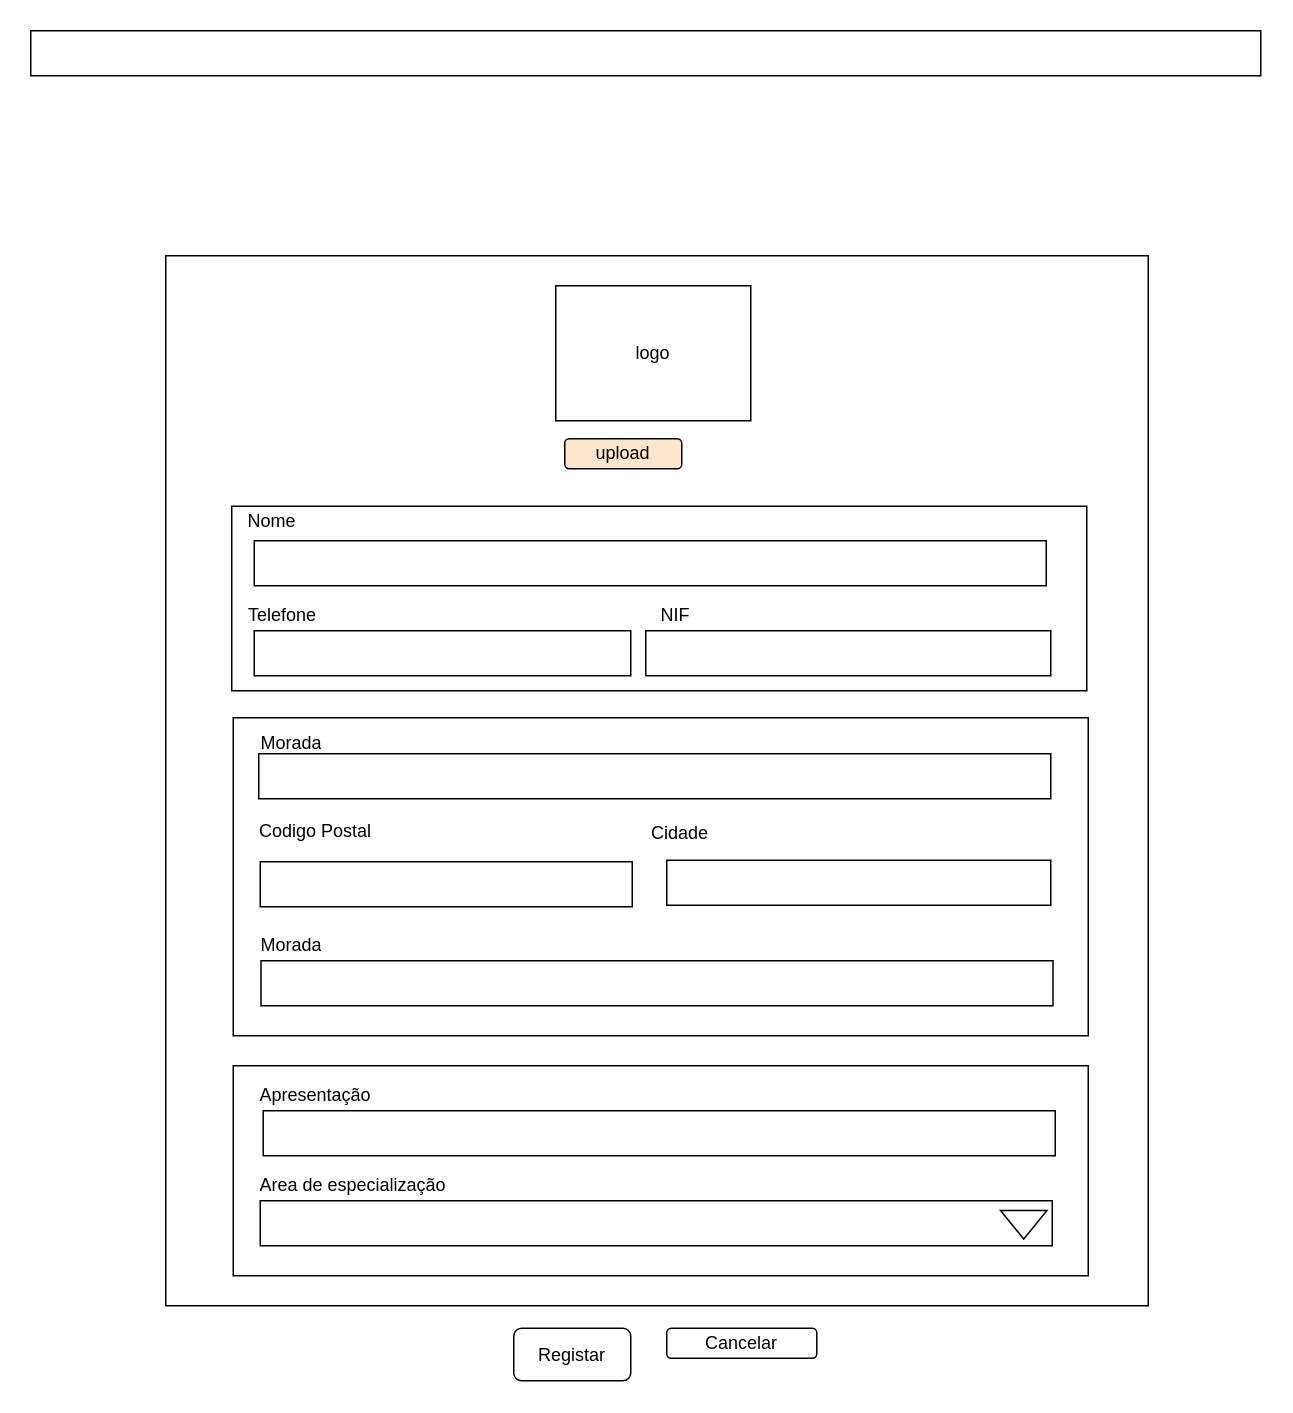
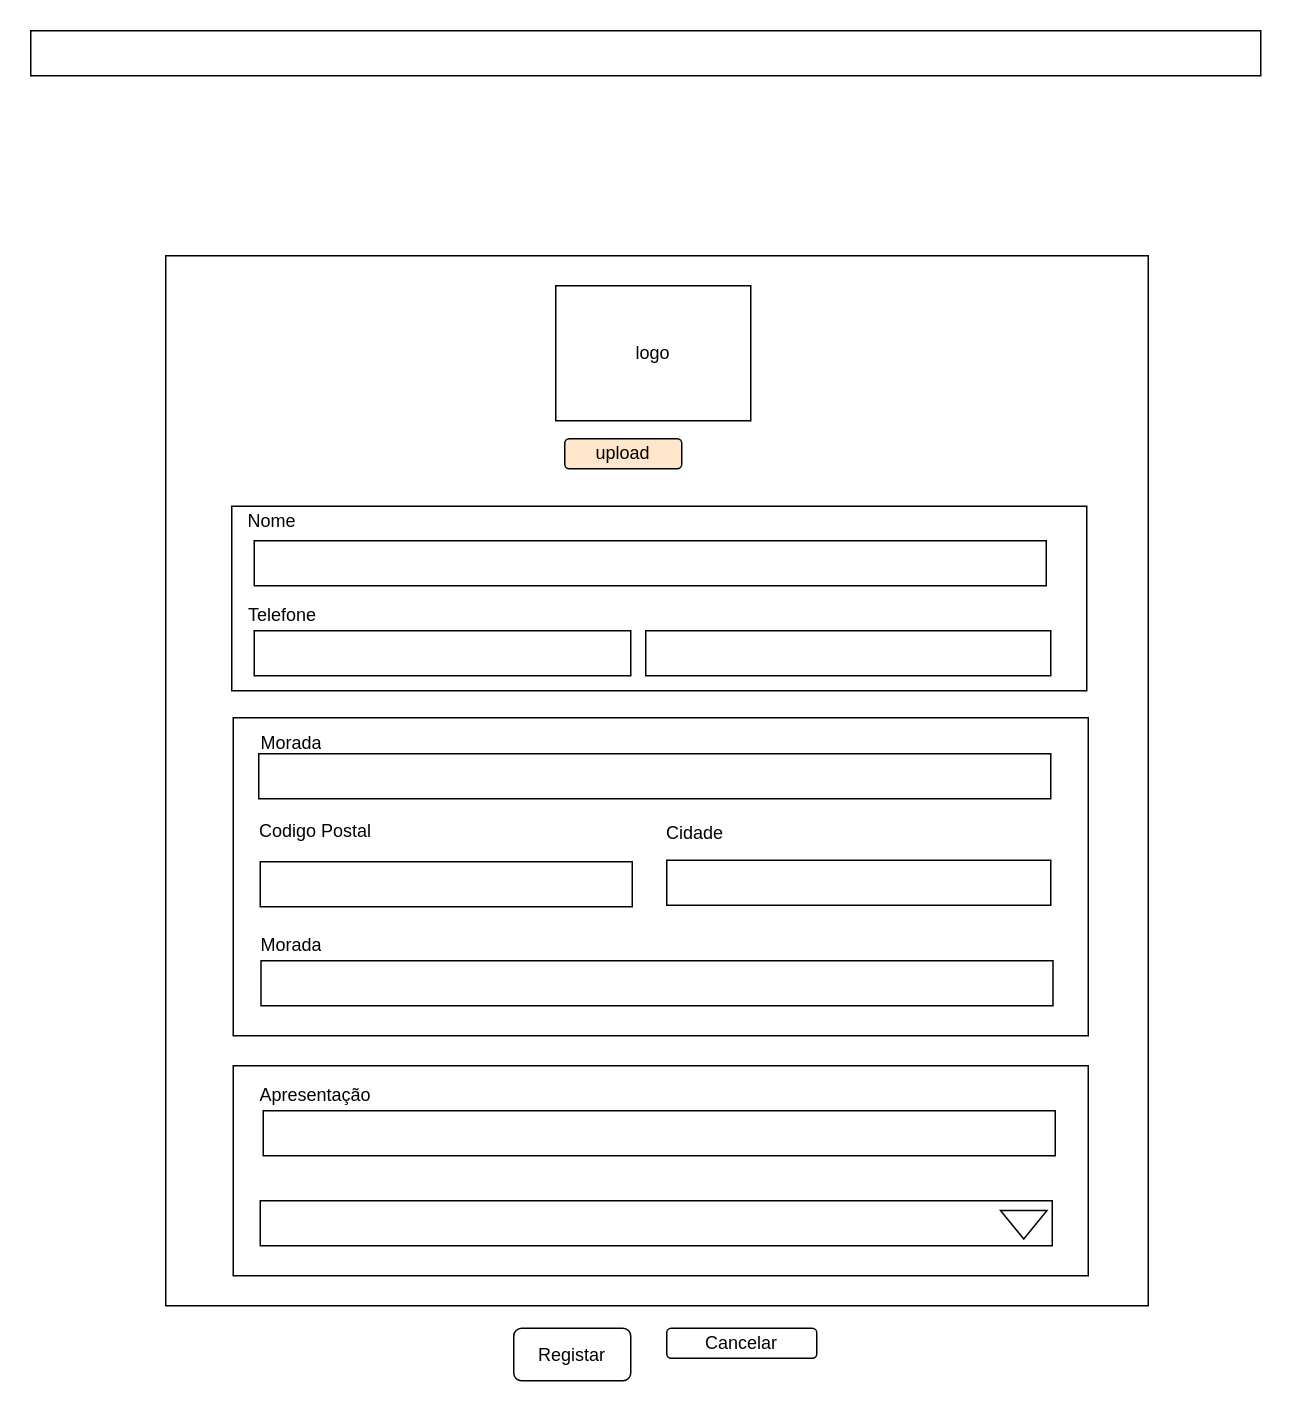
node "NIF": removed
node "Cidade": moved (680, 833) -> (695, 833)
node "Area de especialização": removed
